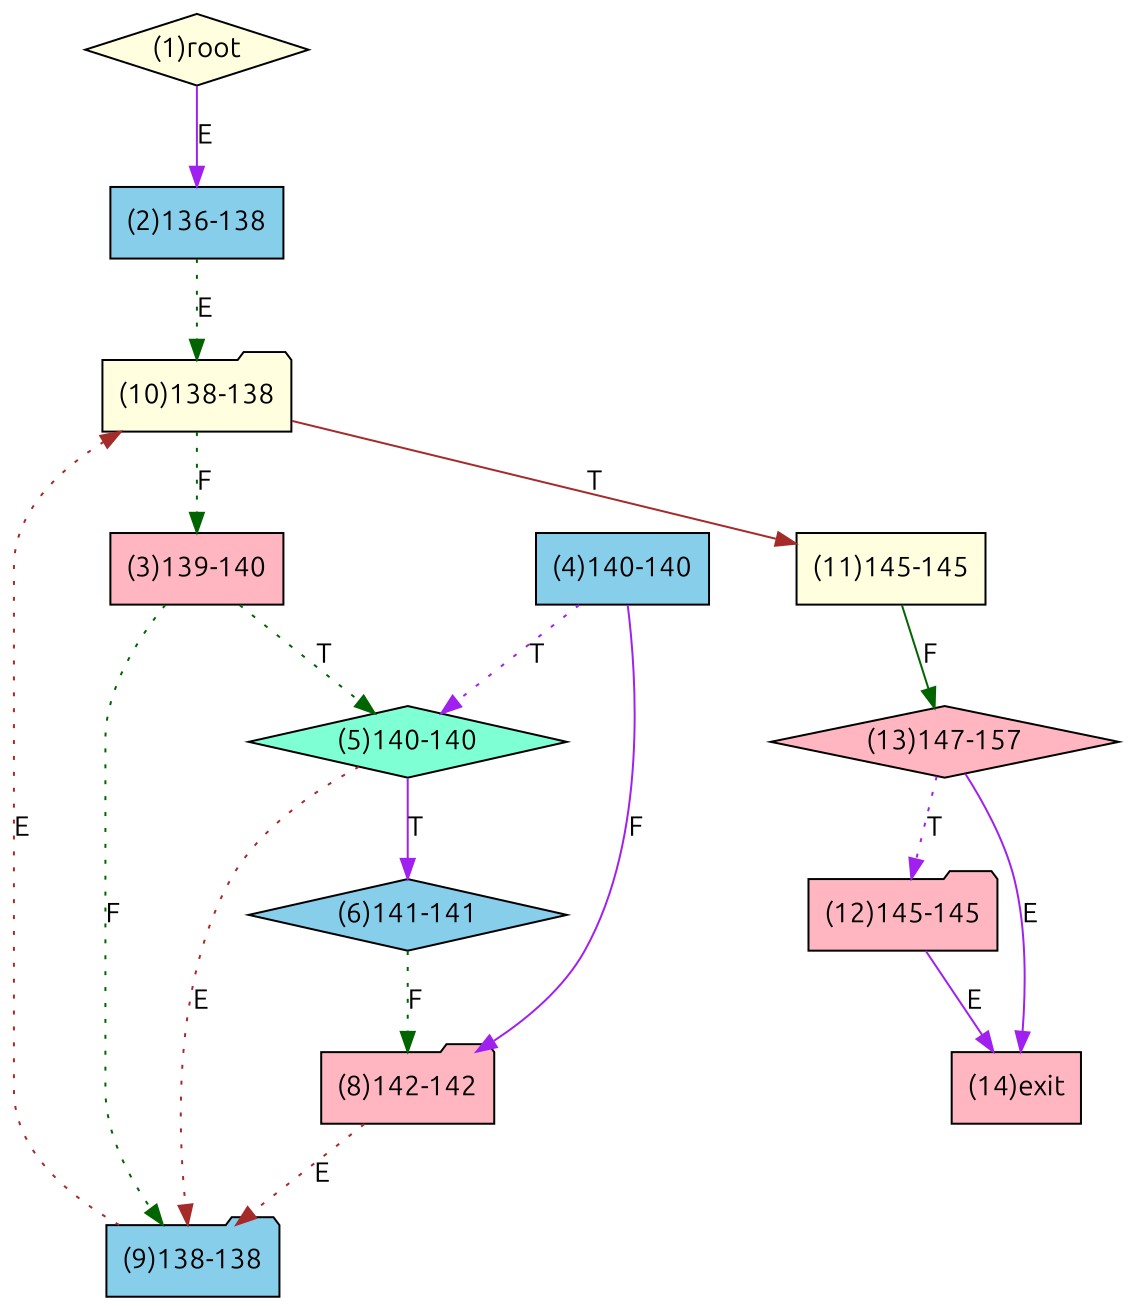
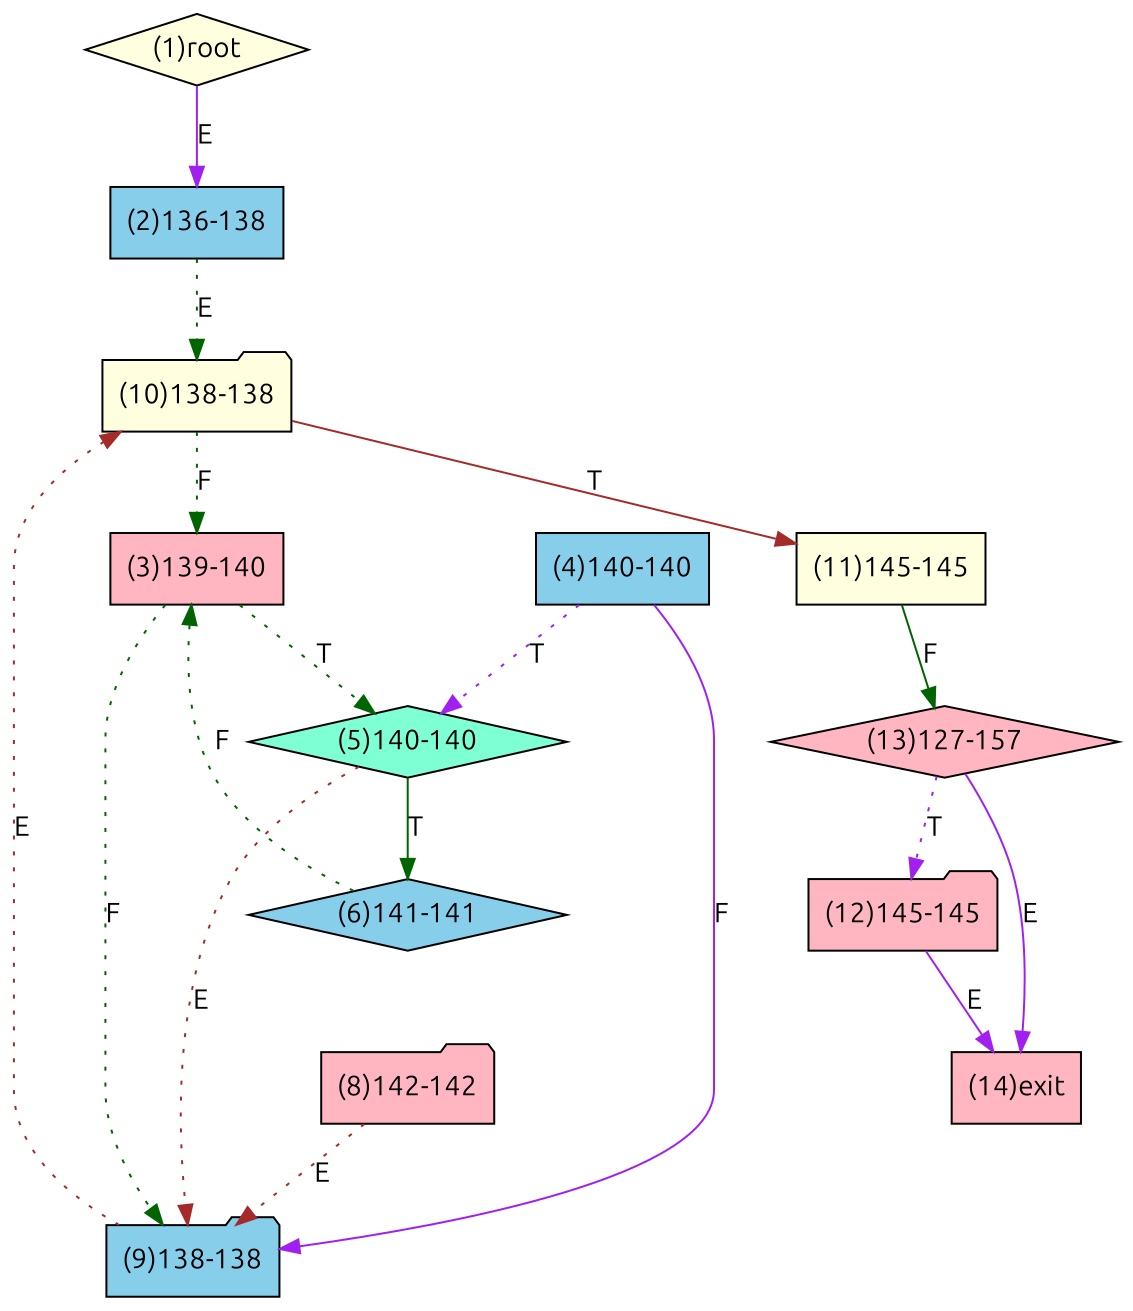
node "(13)147-157": label "(13)147-157" -> "(13)127-157"
edge "(5)140-140" -> "(6)141-141": color purple -> darkgreen
edge "(4)140-140" -> "(8)142-142": now "(4)140-140" -> "(9)138-138"
edge "(6)141-141" -> "(8)142-142": now "(6)141-141" -> "(3)139-140"
